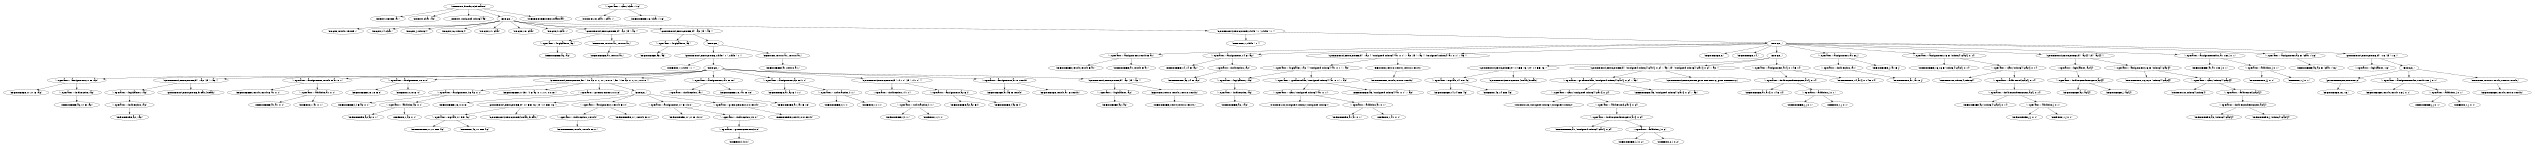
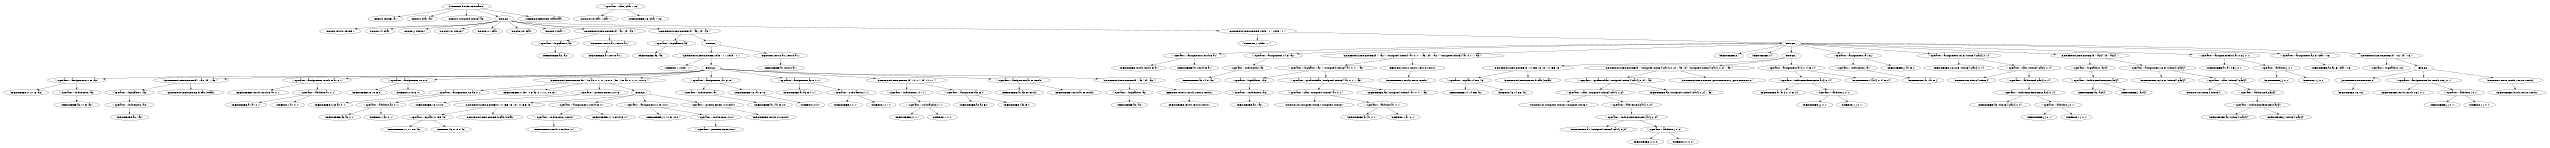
node "(IDENTIFIER,v4,v4 = *a2)": removed
edge "(<operator>.postIncrement,i++)" -> "(LITERAL,i,i++)": now "(IDENTIFIER,v8,*a1 = v8)" -> "(LITERAL,i,i++)"
